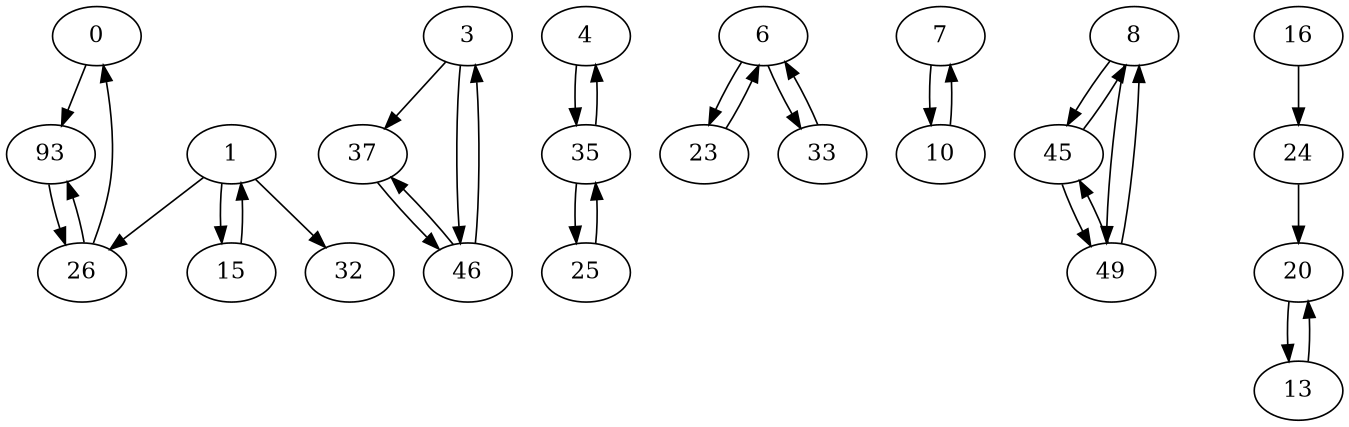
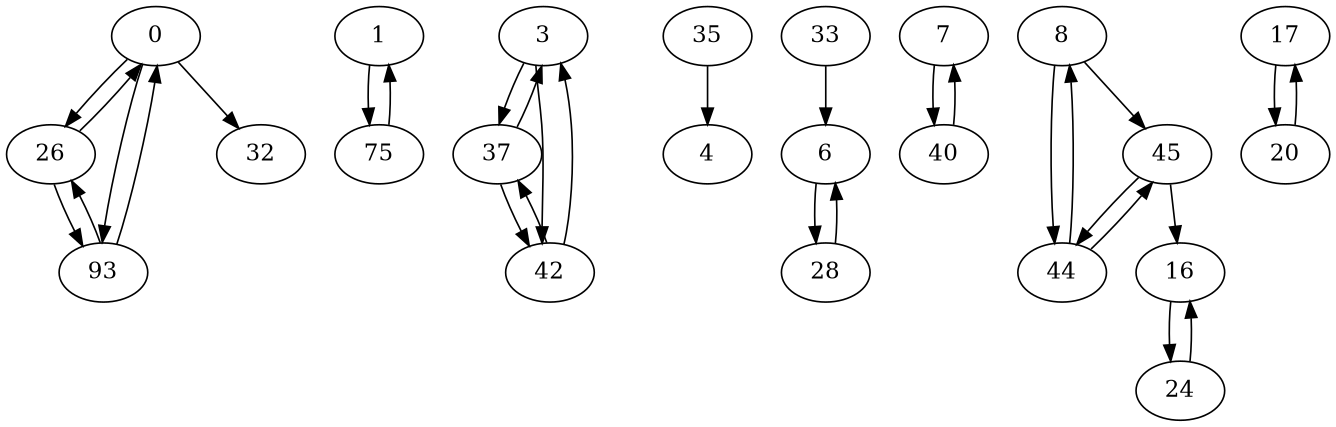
edge "4" -> "35": removed
edge "6" -> "33": removed
edge "37" -> "3": added
edge "45" -> "8": now "45" -> "16"
node "23": label "23" -> "28"
node "10": label "10" -> "40"
edge "93" -> "0": added
edge "24" -> "20": now "24" -> "16"
edge "1" -> "26": now "0" -> "26"
edge "1" -> "32": now "0" -> "32"
node "15": label "15" -> "75"
node "46": label "46" -> "42"
node "25": removed
node "49": label "49" -> "44"
node "13": label "13" -> "17"
